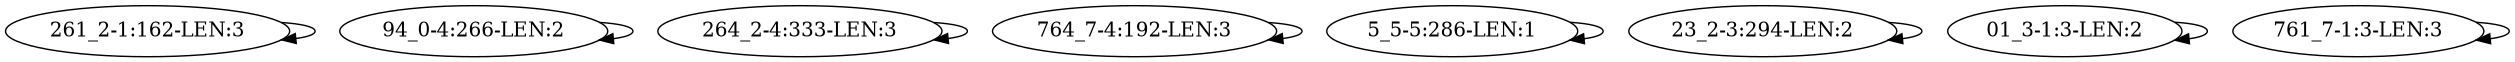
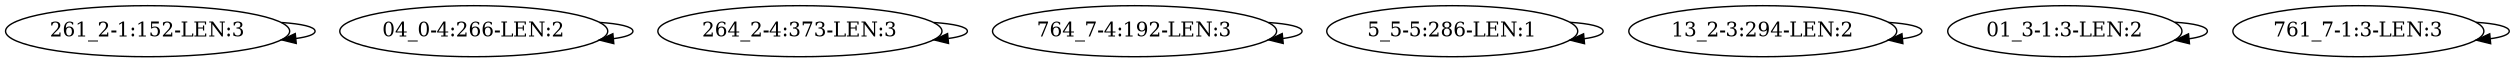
node "261_2-1:162-LEN:3": label "261_2-1:162-LEN:3" -> "261_2-1:152-LEN:3"
node "94_0-4:266-LEN:2": label "94_0-4:266-LEN:2" -> "04_0-4:266-LEN:2"
node "264_2-4:333-LEN:3": label "264_2-4:333-LEN:3" -> "264_2-4:373-LEN:3"
node "23_2-3:294-LEN:2": label "23_2-3:294-LEN:2" -> "13_2-3:294-LEN:2"
